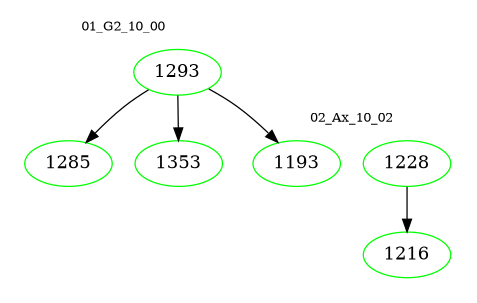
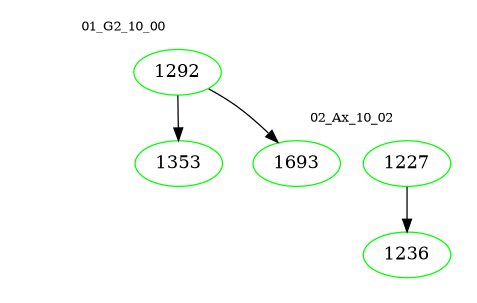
node "1293": label "1293" -> "1292"
node "1285": removed
node "1193": label "1193" -> "1693"
node "1228": label "1228" -> "1227"
node "1216": label "1216" -> "1236"
